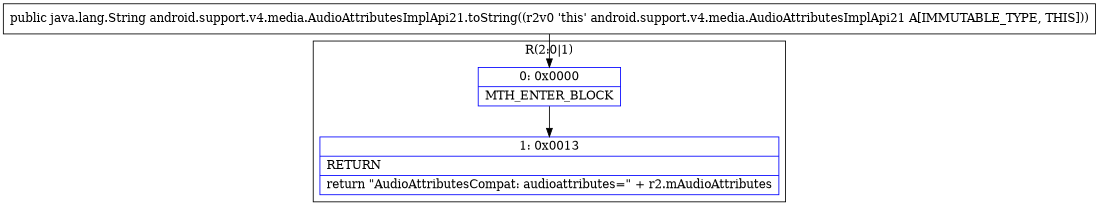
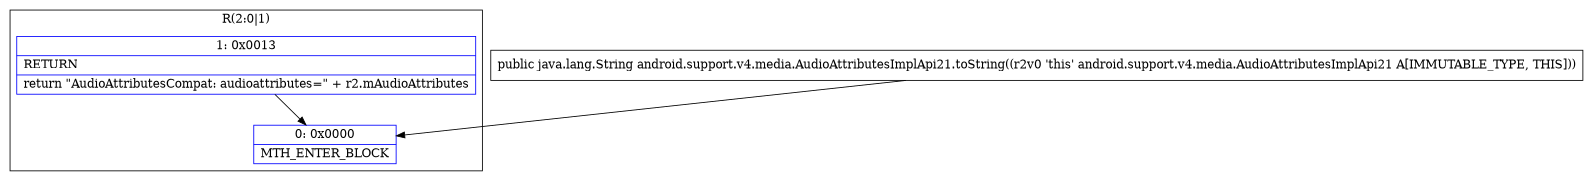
edge "0: 0x0000" -> "1: 0x0013": reversed
